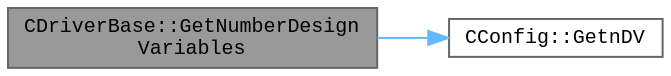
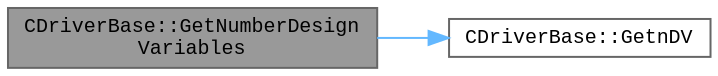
node "CConfig::GetnDV": label "CConfig::GetnDV" -> "CDriverBase::GetnDV"
